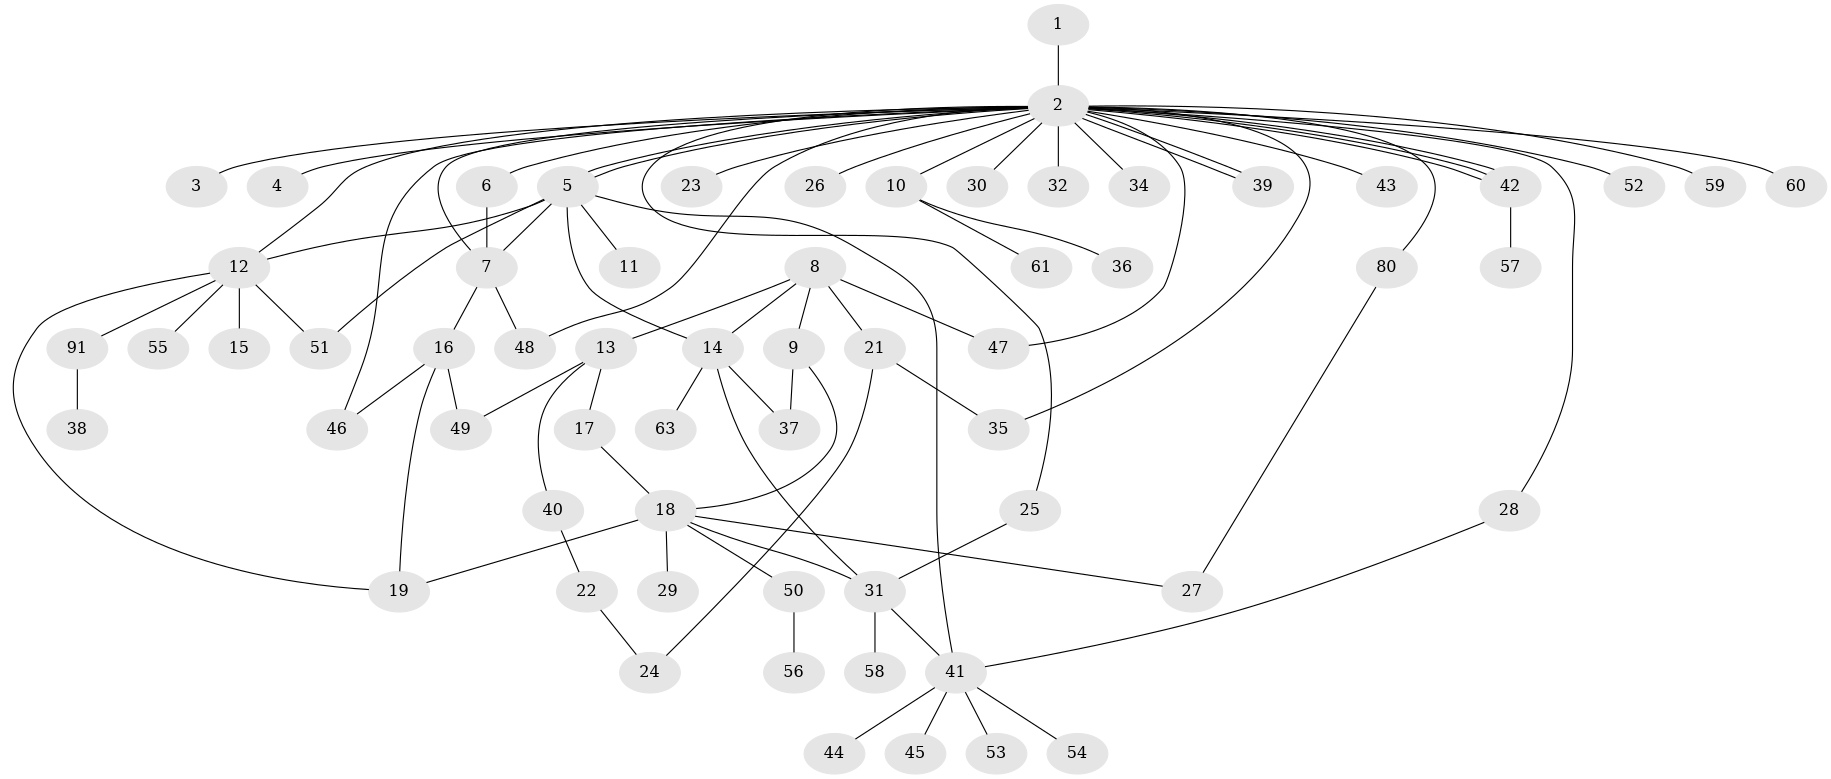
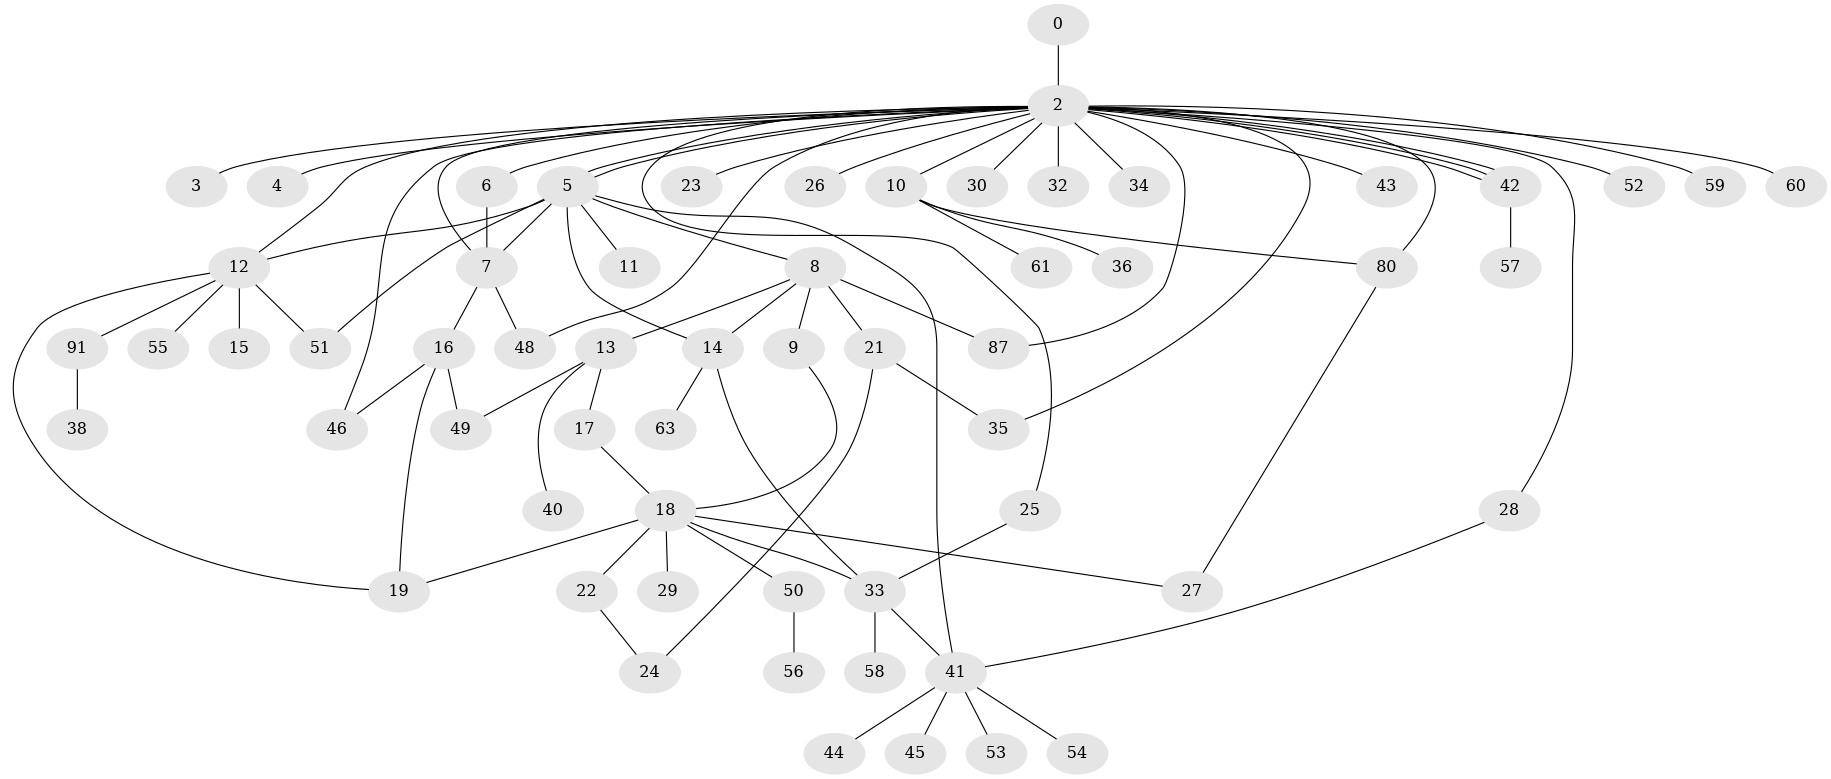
node "1": label "1" -> "0"
node "39": removed
edge "5" -- "8": added
edge "10" -- "80": added
node "47": label "47" -> "87"
node "37": removed
edge "40" -- "22": now "18" -- "22"
node "31": label "31" -> "33"
